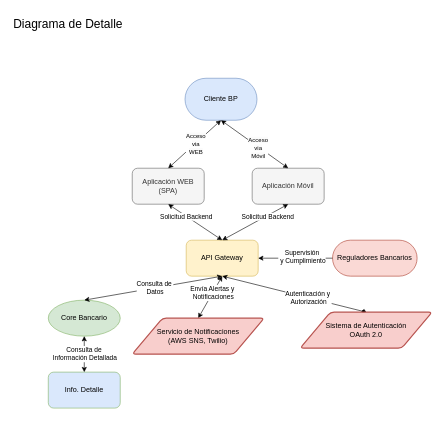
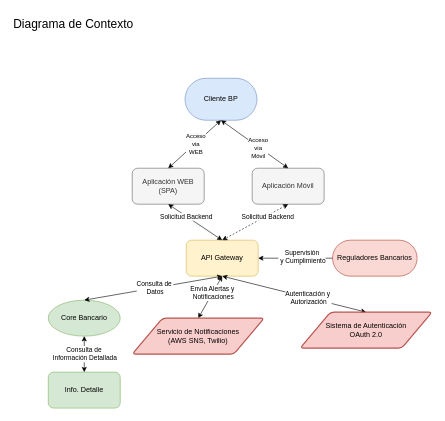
node "Diagrama de Detalle": label "Diagrama de Detalle" -> "Diagrama de Contexto"
edge "Aplicación Móvil" -- "API Gateway": style solid -> dashed
edge "API Gateway" -- "Sistema de Autenticación OAuth 2.0": arrowhead diamond -> classic
node "Info. Detalle": fillcolor #dae8fc -> #d5e8d4
